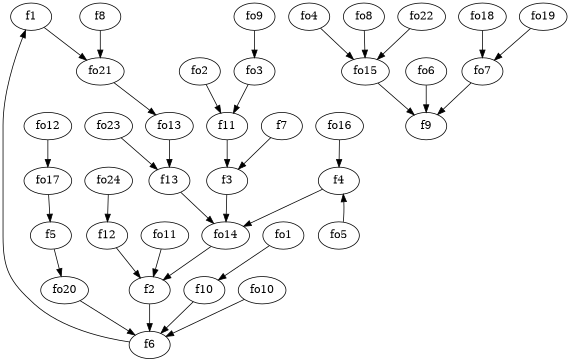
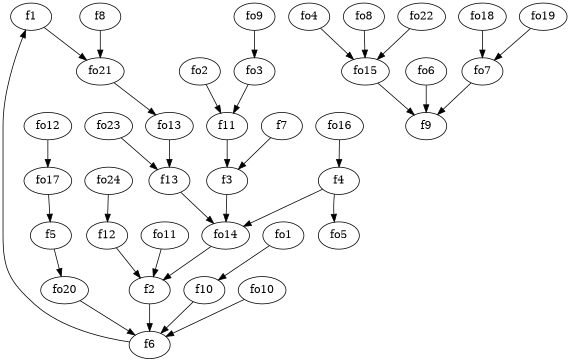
edge "fo5" -> "f4": reversed
